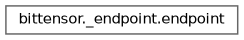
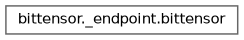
node "bittensor._endpoint.endpoint": label "bittensor._endpoint.endpoint" -> "bittensor._endpoint.bittensor"
